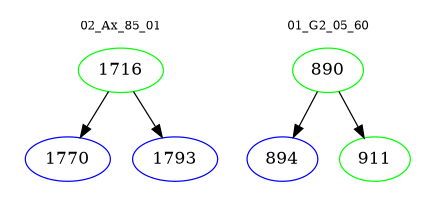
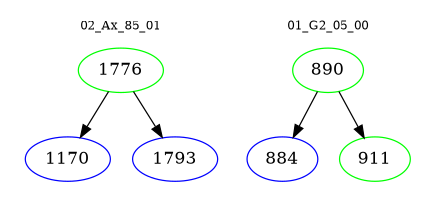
cluster "01_G2_05_60": label "01_G2_05_60" -> "01_G2_05_00"
node "1716": label "1716" -> "1776"
node "1770": label "1770" -> "1170"
node "894": label "894" -> "884"
